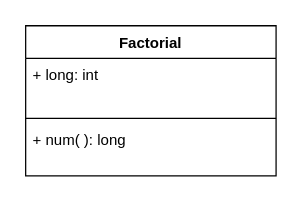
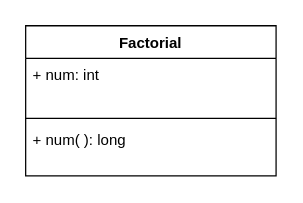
node "+ long: int": label "+ long: int" -> "+ num: int"
